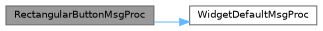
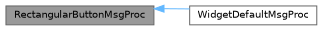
edge "RectangularButtonMsgProc" -> "WidgetDefaultMsgProc": reversed
